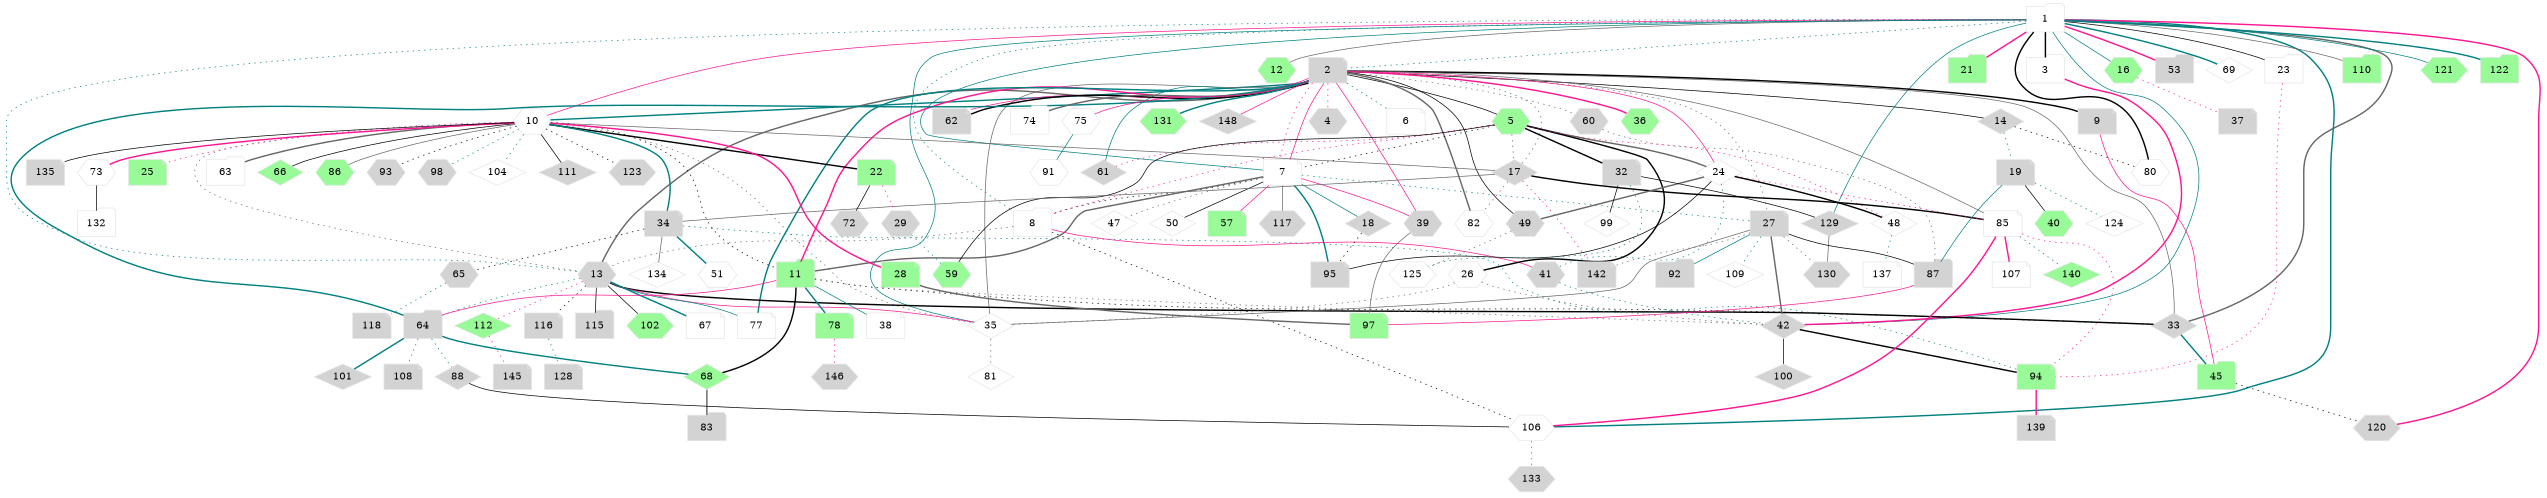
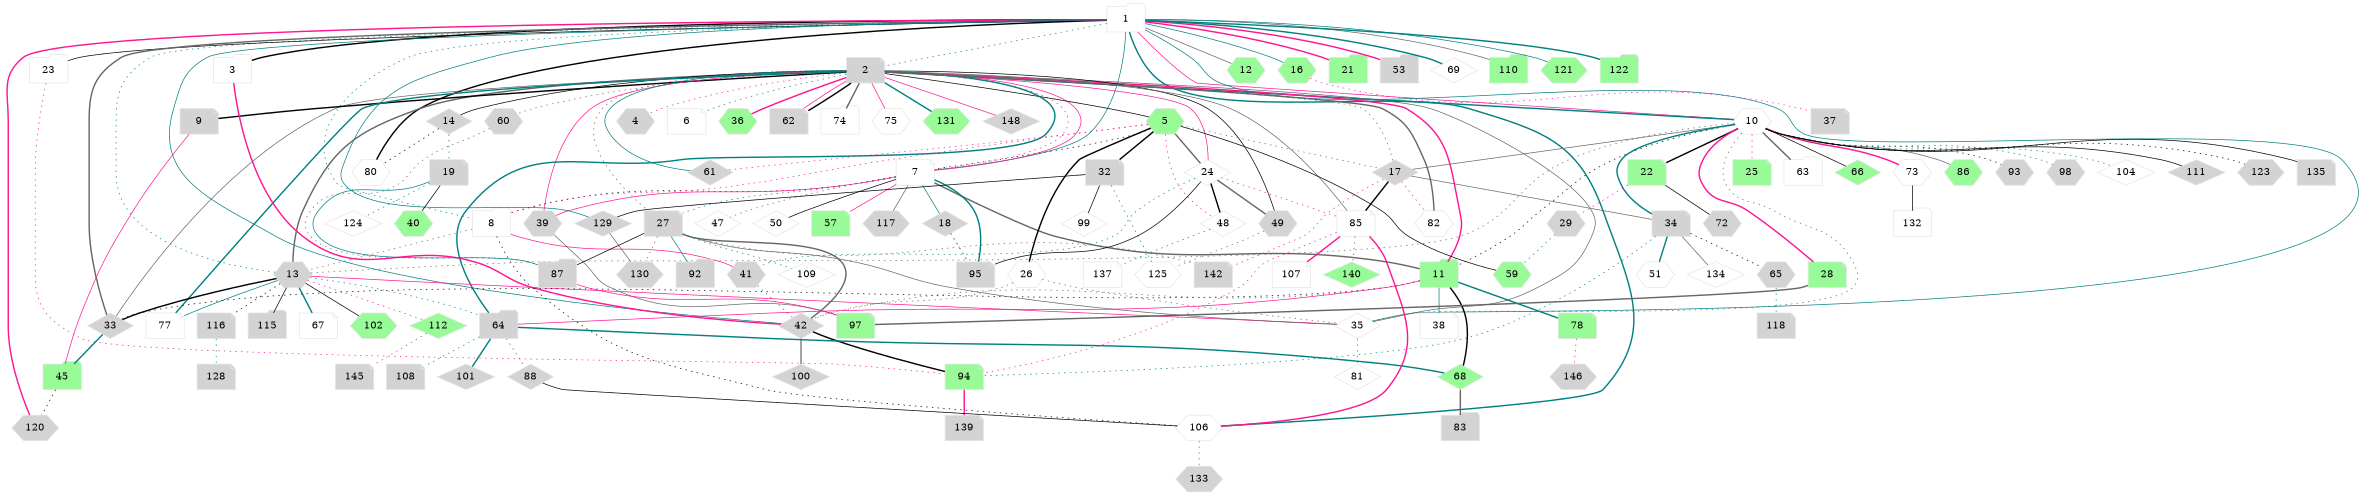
node "91": removed
